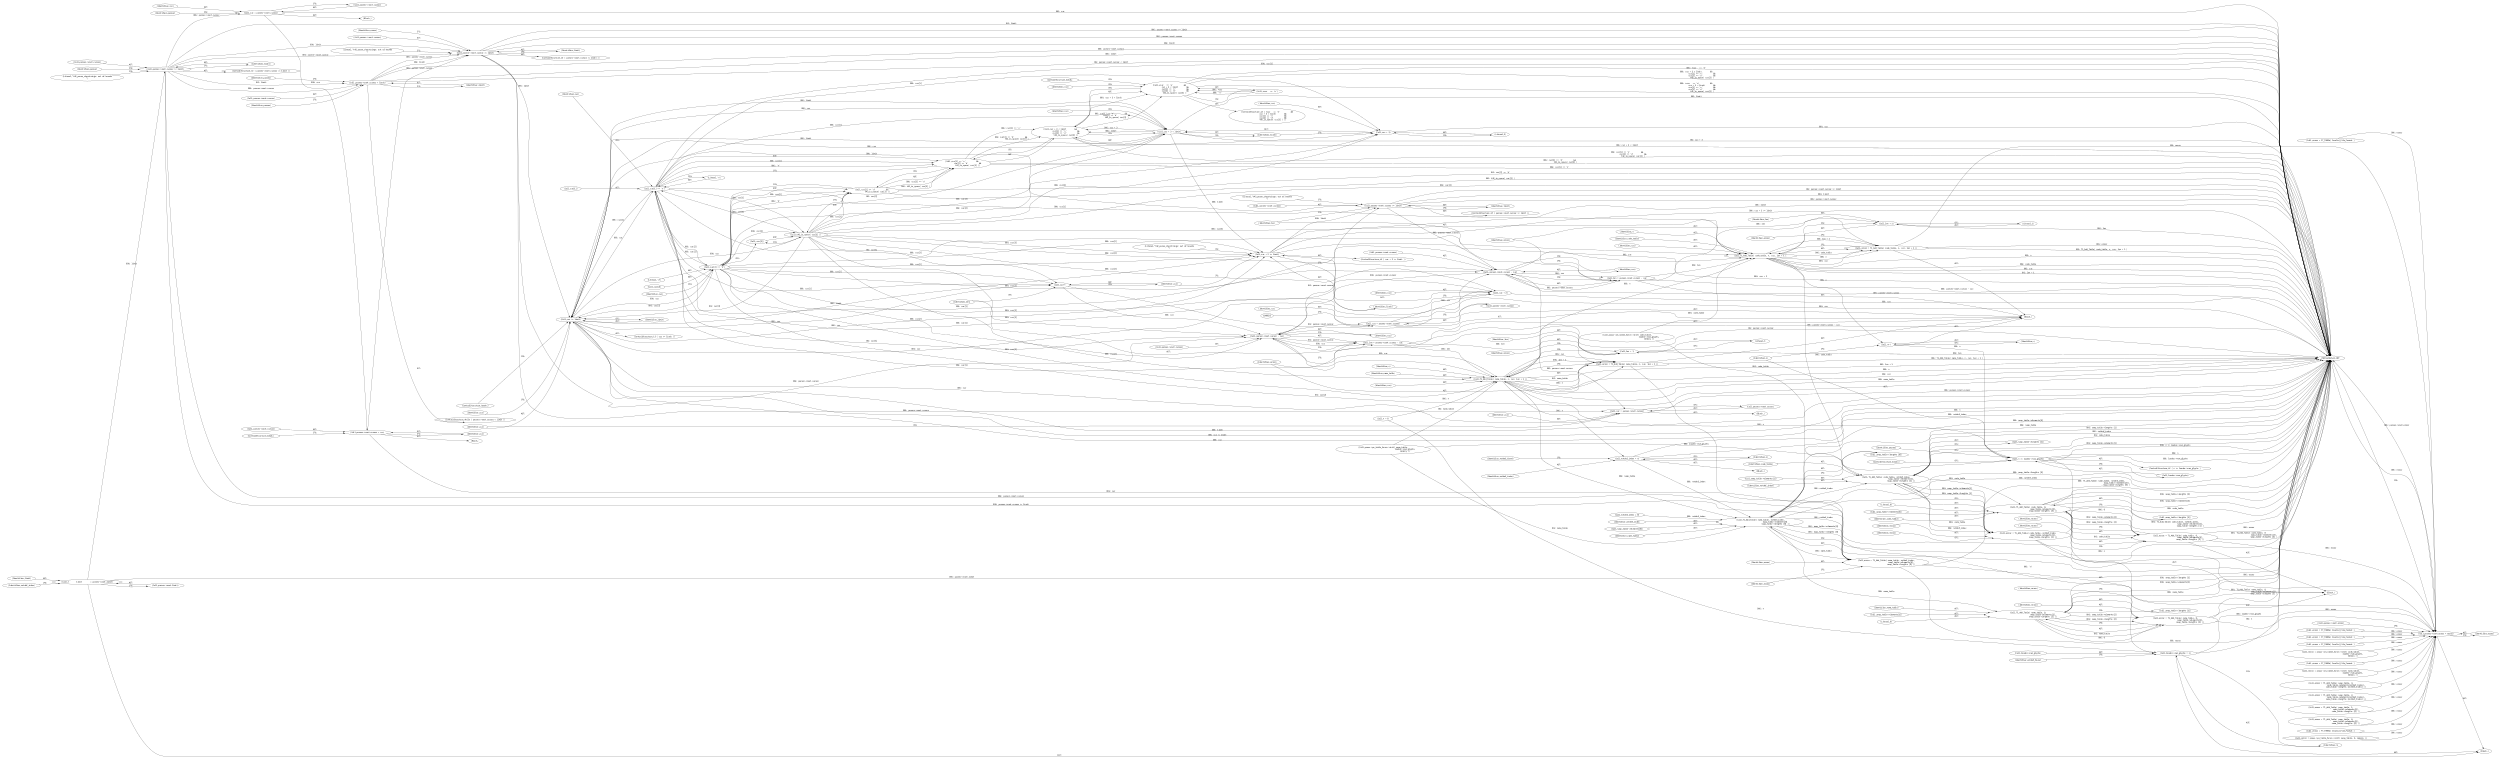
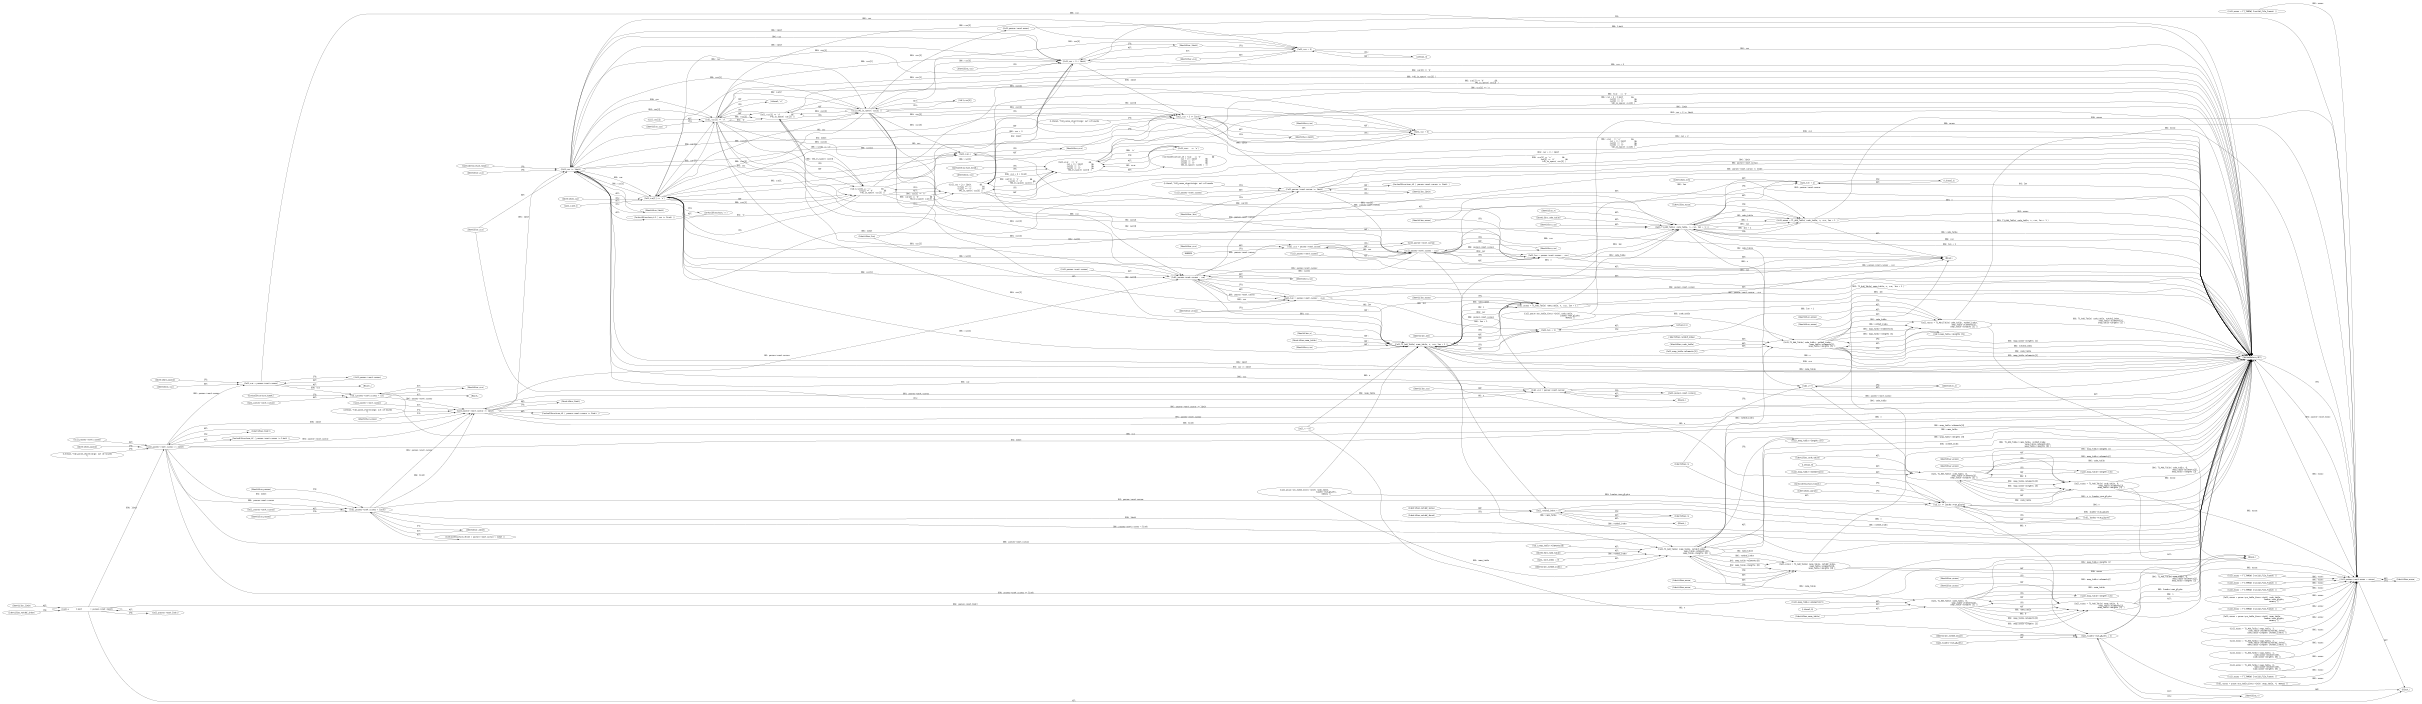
edge "(Call,cur[1] == 'n')" -> "(Call,cur + 3)": reversed
node "(Literal,'n')": label "(Literal,'n')" -> "(ControlStructure,'n')"
edge "(Call,t42_is_space( cur[3] ))" -> "(MethodReturn,RET)": now "(Call,t42_is_space( cur[3] ))" -> "(Call,parser->root.error)"
node "(ControlStructure,if ( cur + 2 >= limit ))": removed
edge "(Call,cur[2] == 'd')" -> "(Call,cur[3])": now "(Call,cur[2] == 'd')" -> "(Literal,'d')"
node "(ControlStructure,if ( n >= loader->num_glyphs ))": removed
node "(Call,notdef_index = 0)": label "(Call,notdef_index = 0)" -> "(Call,root_index = 0)"
edge "(Call,error = T1_Add_Table( name_table, n, cur, len + 1 ))" -> "(Call,parser->root.error = error)": label "DDG: 'e'" -> "DDG: error"
